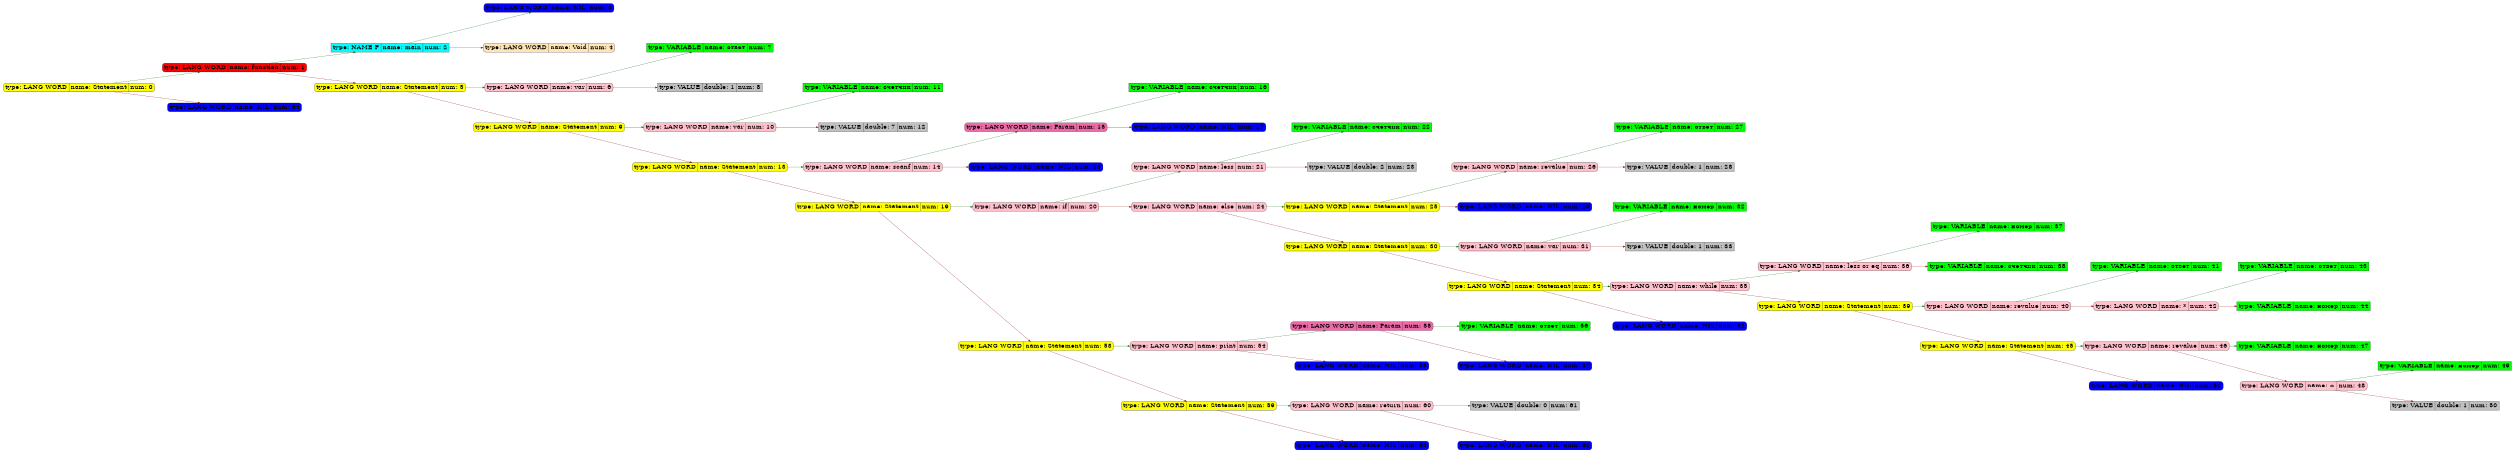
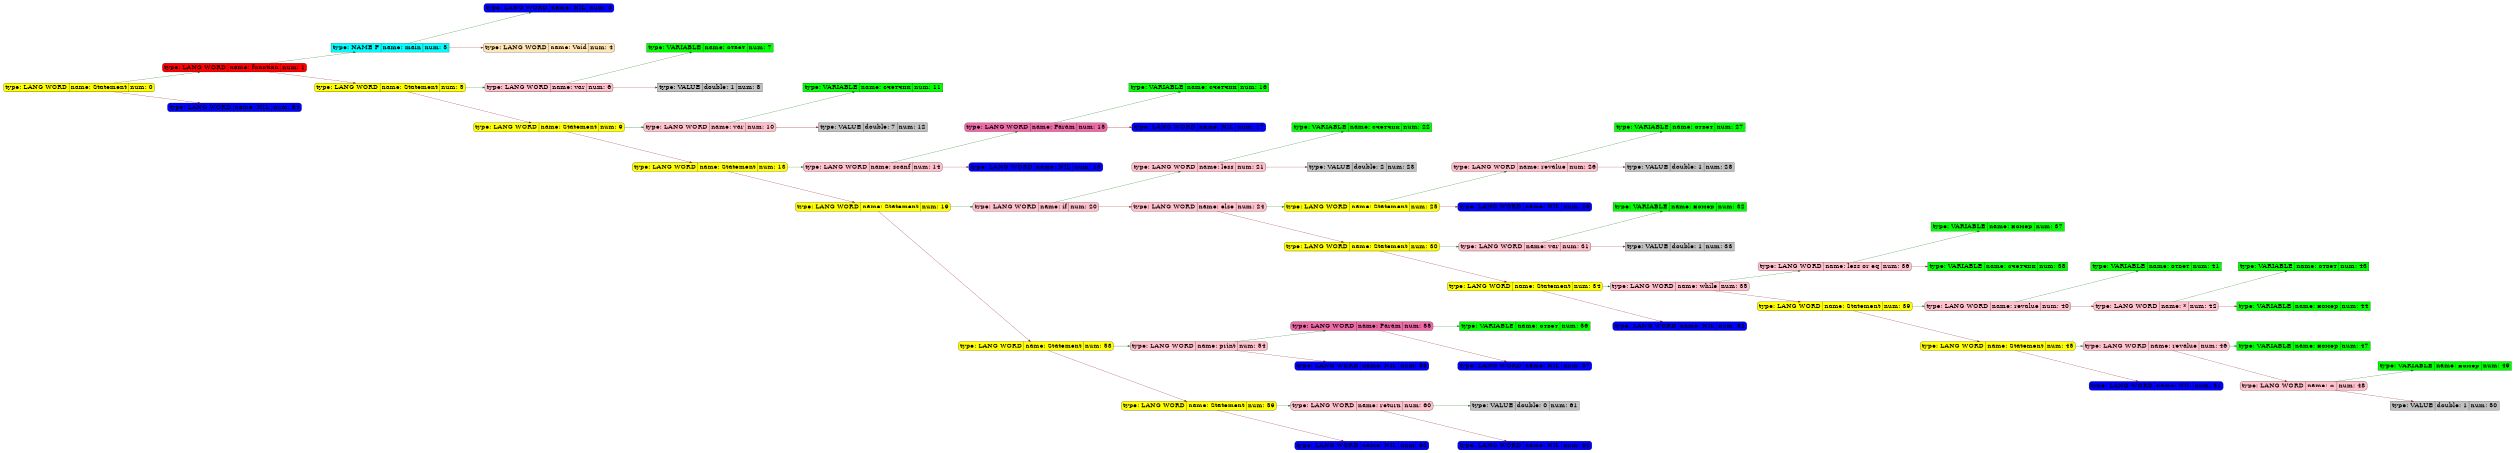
node "type: NAME F": text "num: 2" -> "num: 5"
